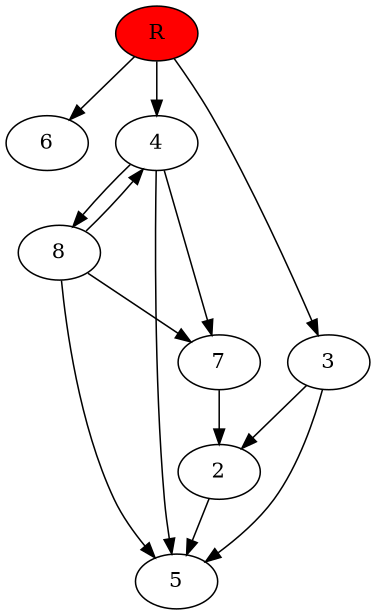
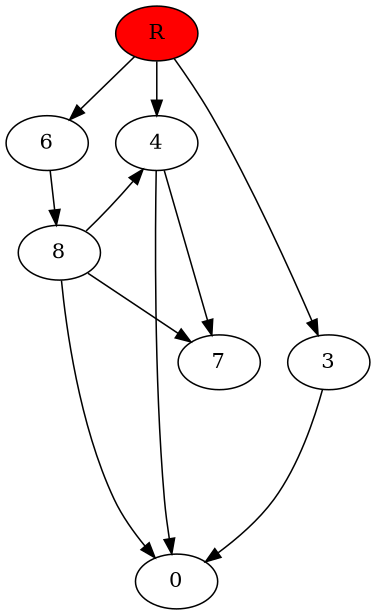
edge "4" -> "8": now "6" -> "8"
node "2": removed
node "5": label "5" -> "0"
